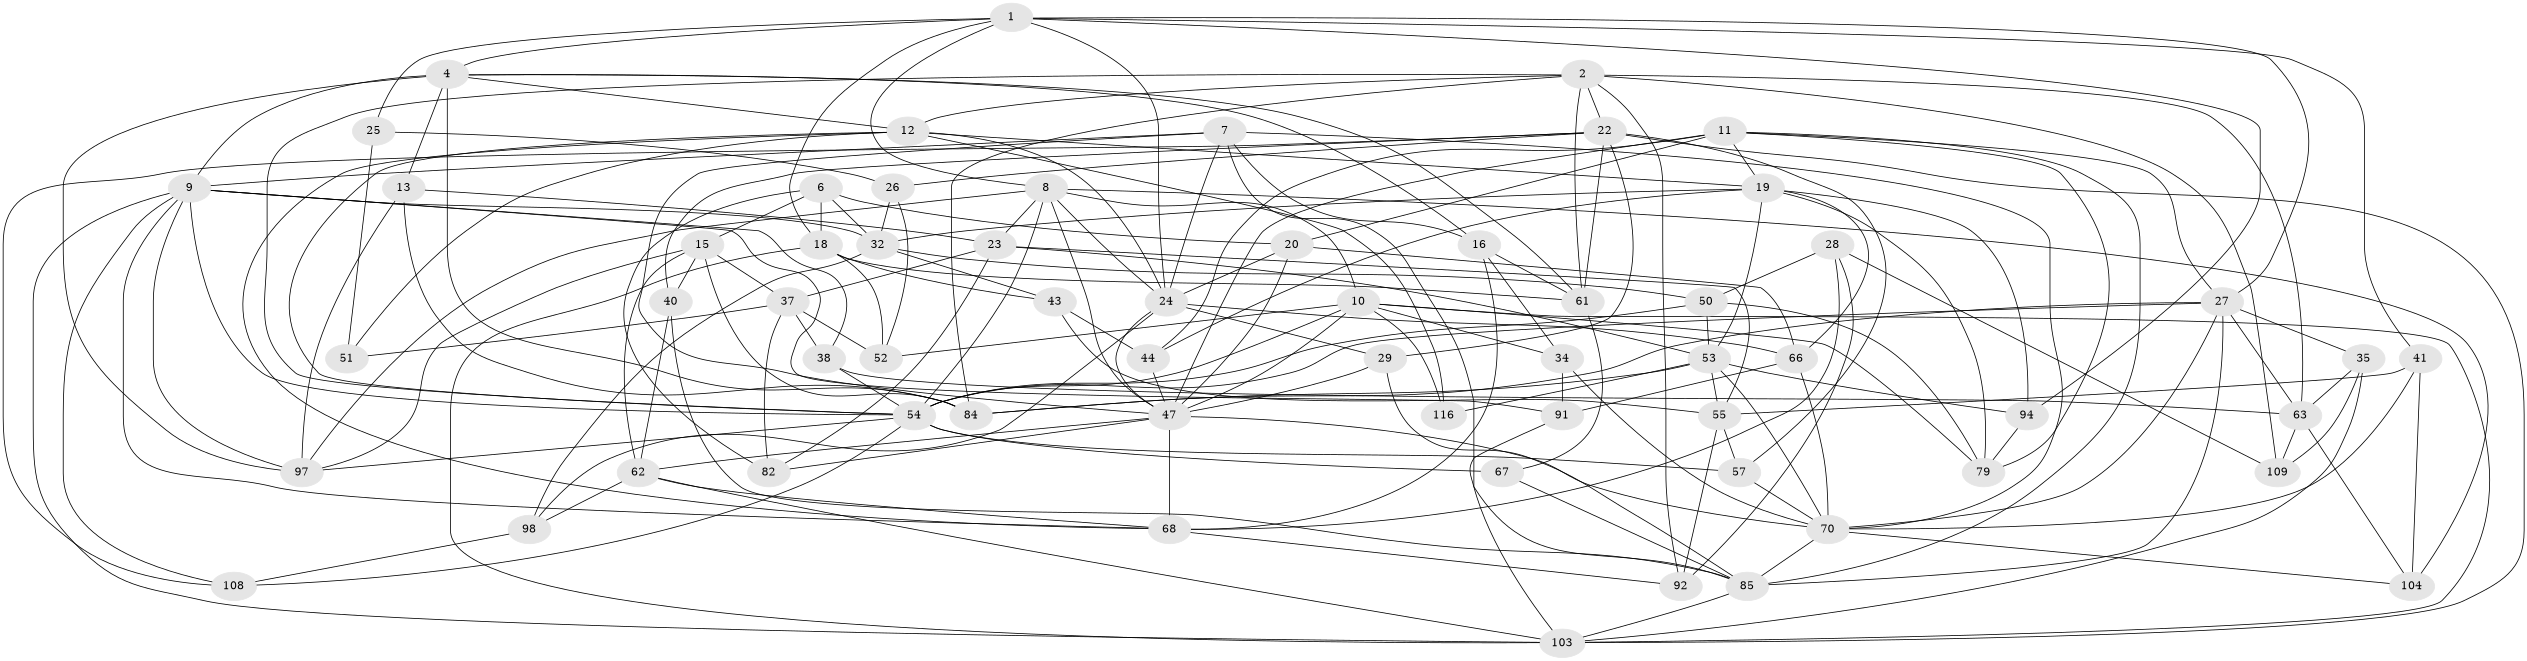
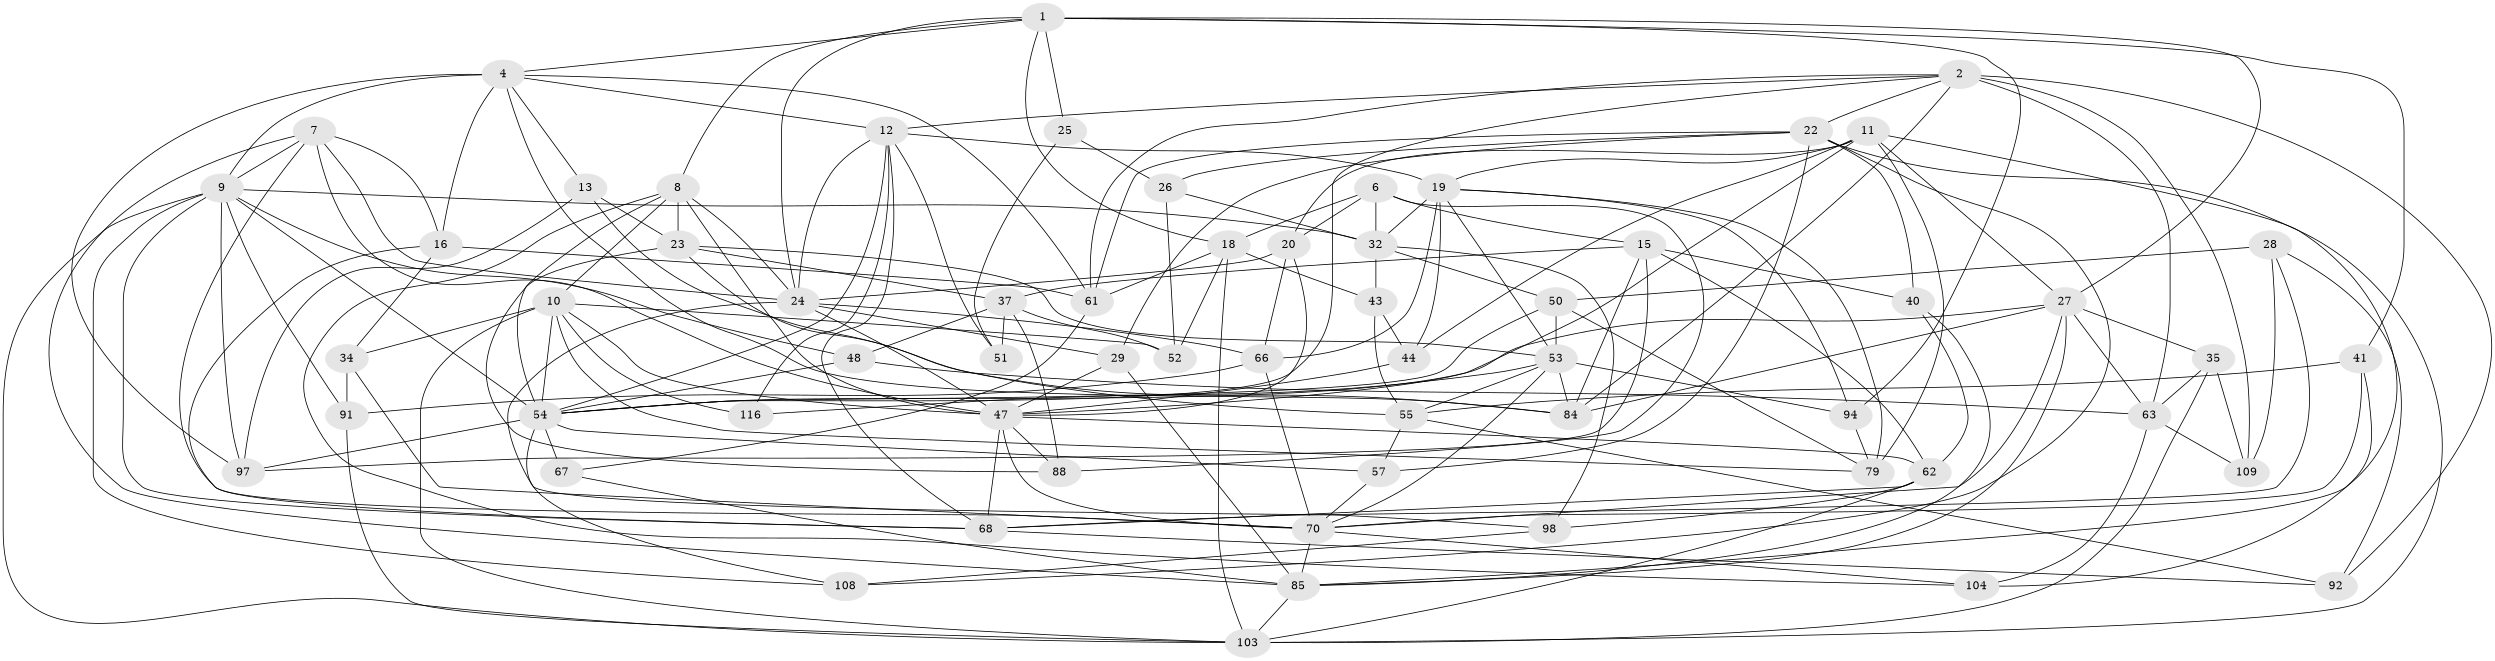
edge "8" -- "97": removed
node "38": label "38" -> "48"
node "82": label "82" -> "88"
